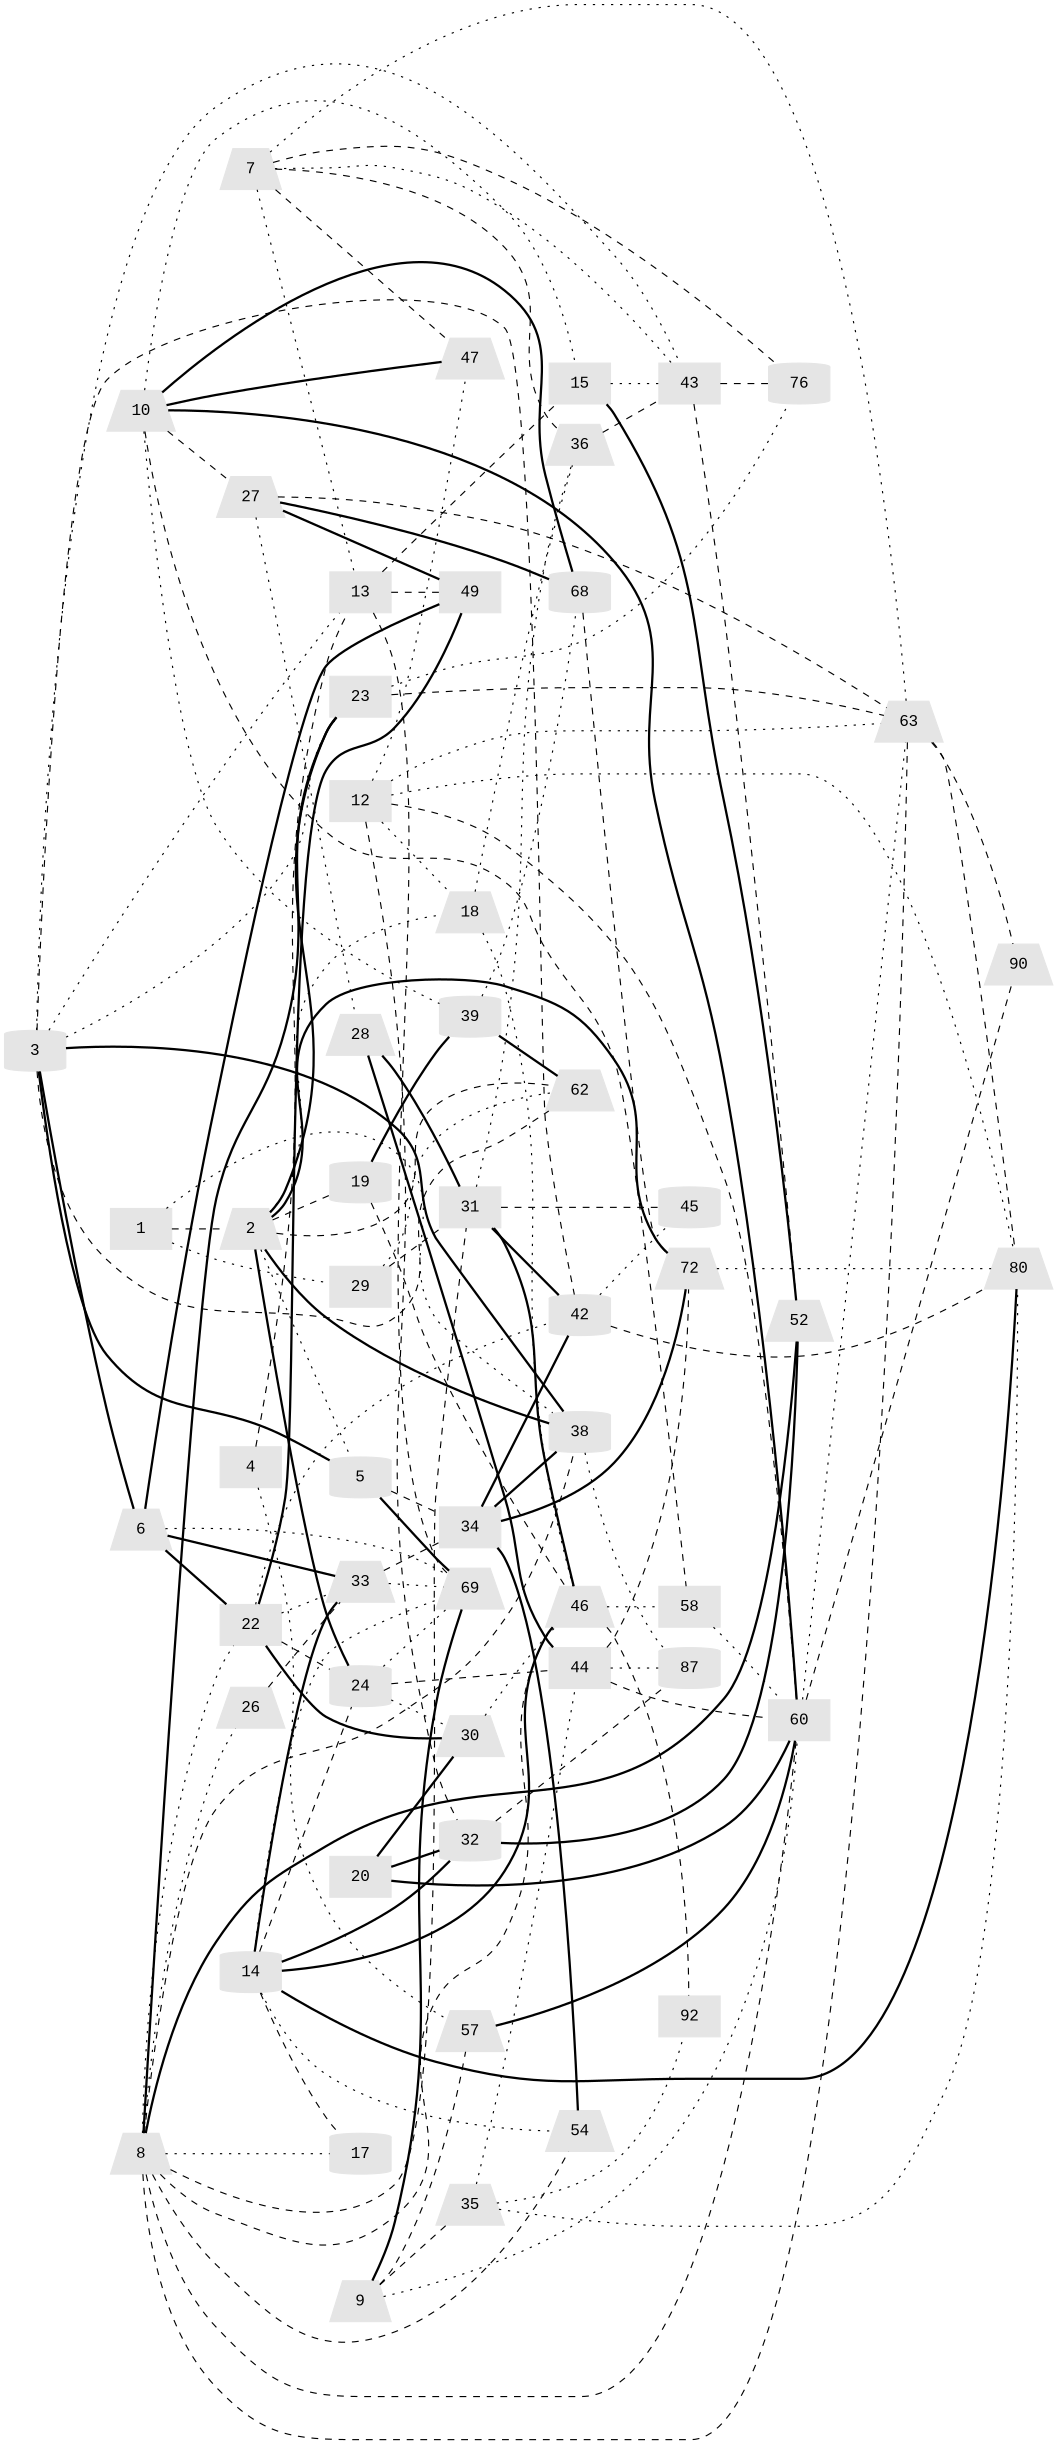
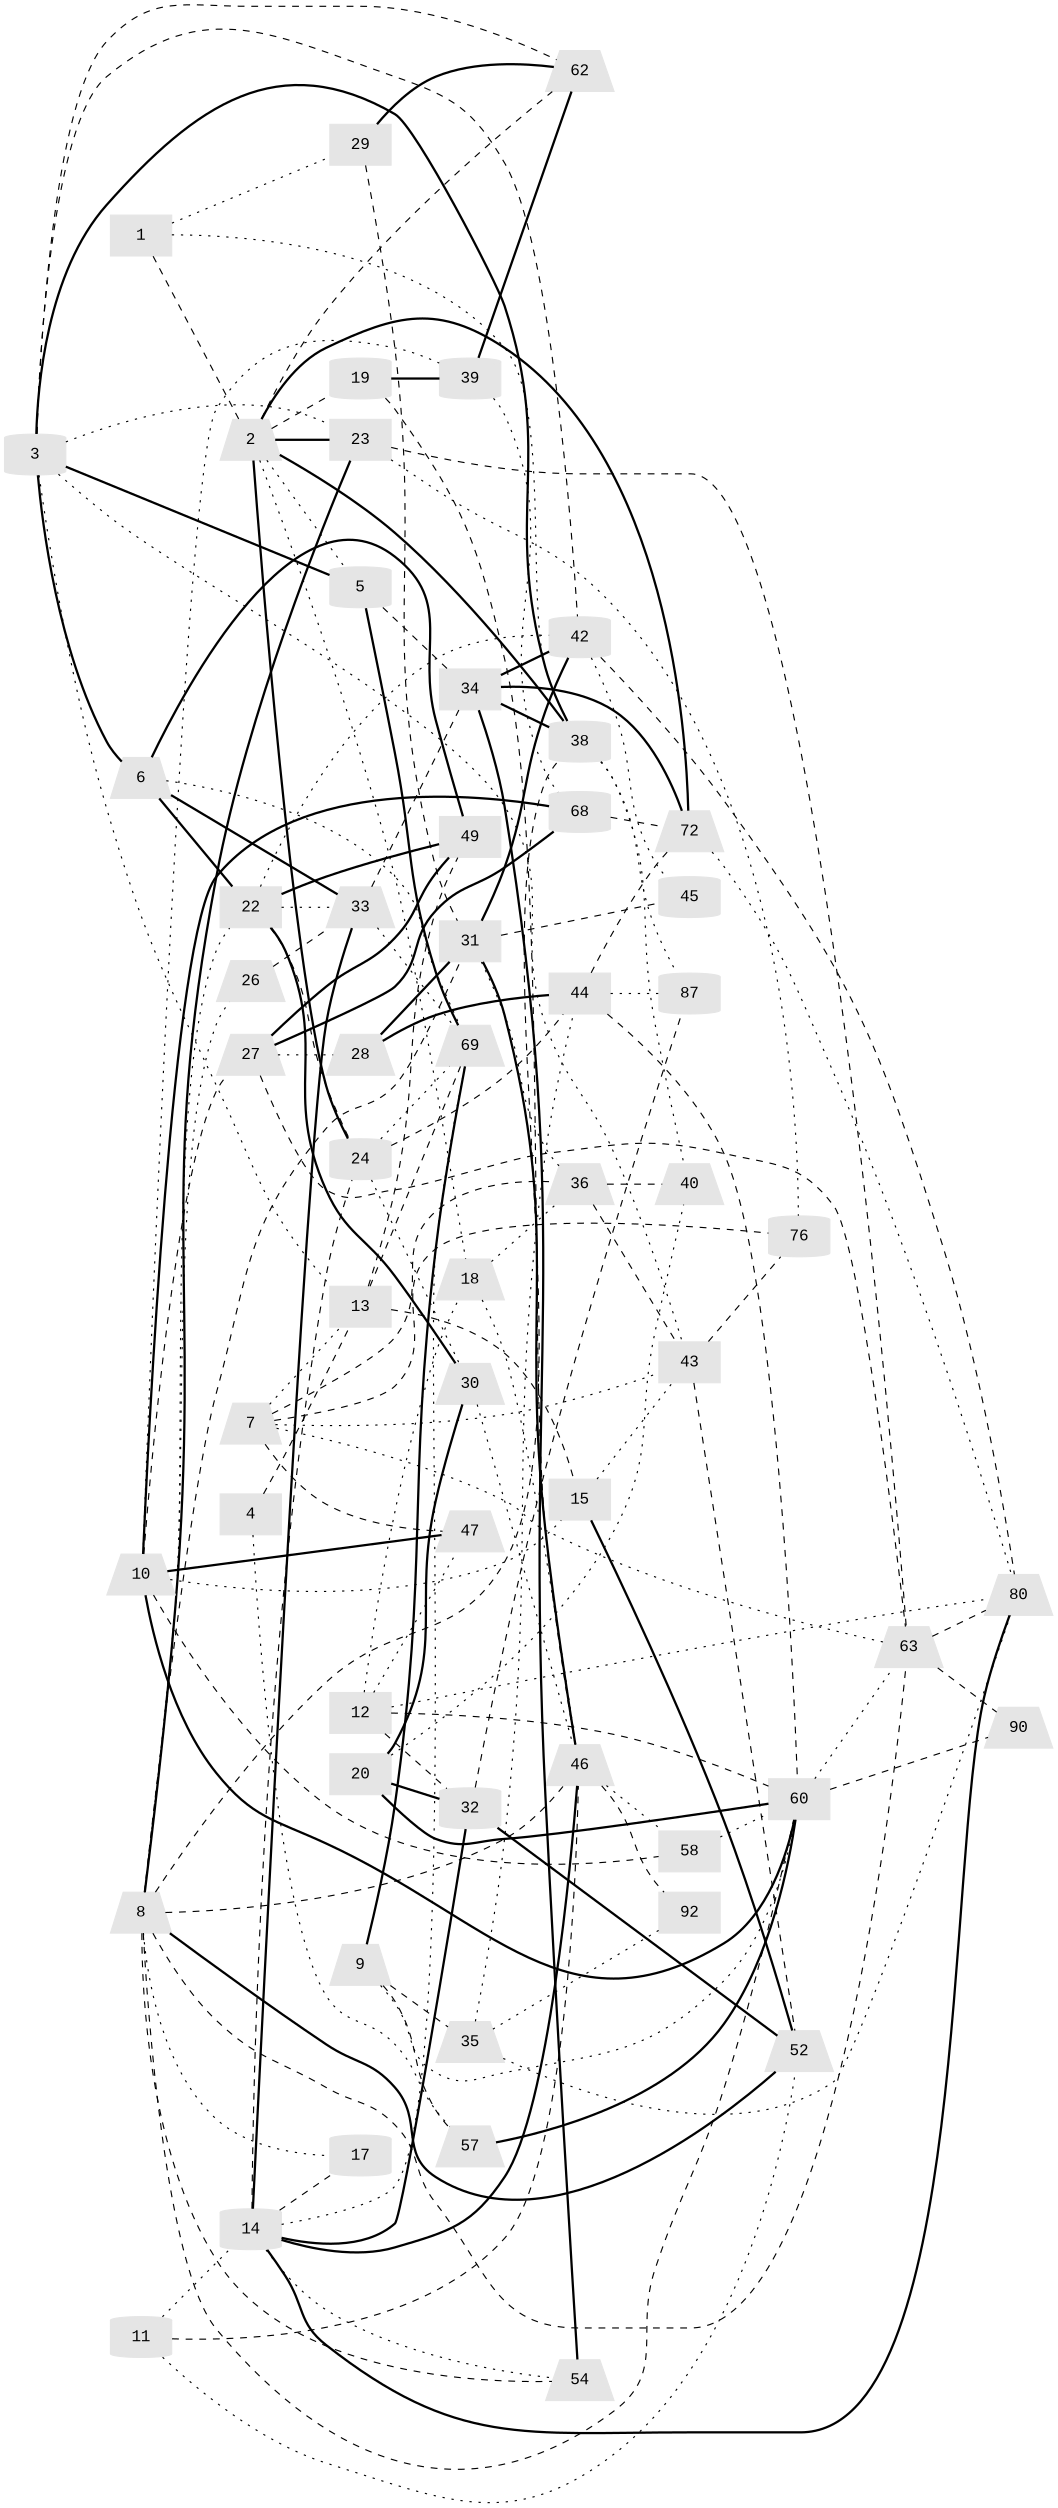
edge "63" -- "12": removed
edge "62" -- "29": style dotted -> bold
node "40": added
node "11": added
